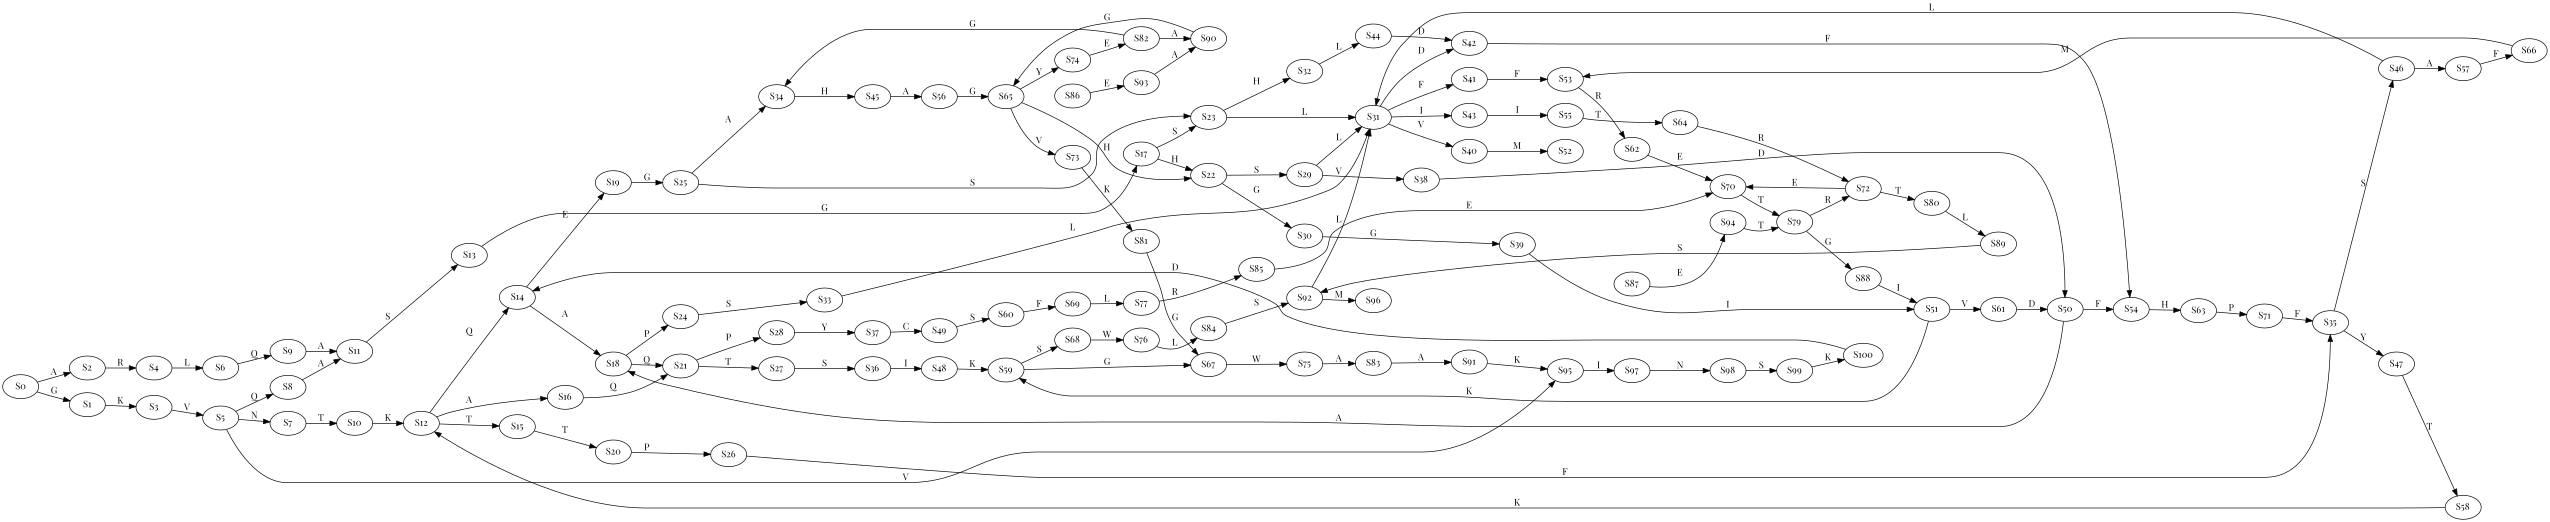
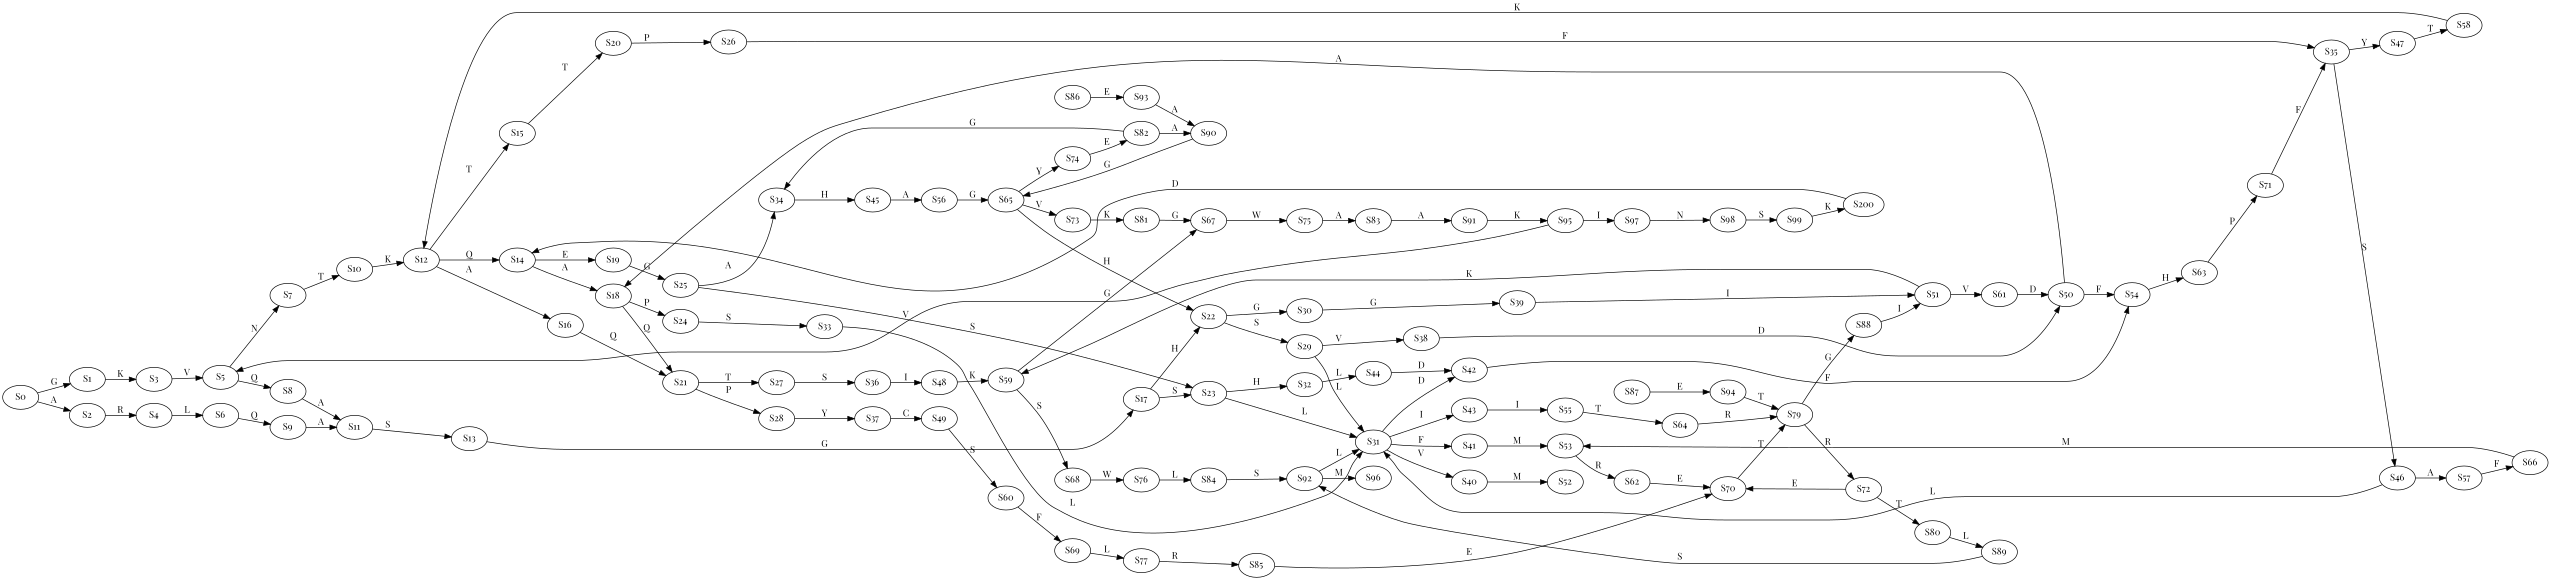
edge "S41" -> "S53": label "F" -> "M"
edge "S64" -> "S72": now "S64" -> "S79"
node "S100": label "S100" -> "S200"
edge "S5" -> "S95": reversed
